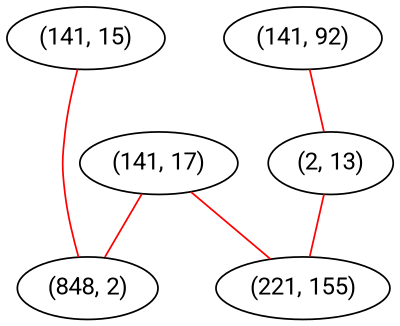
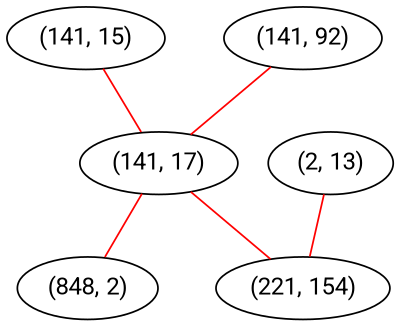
edge "(141, 92)" -- "(2, 13)": now "(141, 92)" -- "(141, 17)"
edge "(141, 15)" -- "(848, 2)": now "(141, 15)" -- "(141, 17)"
node "(221, 155)": label "(221, 155)" -> "(221, 154)"
